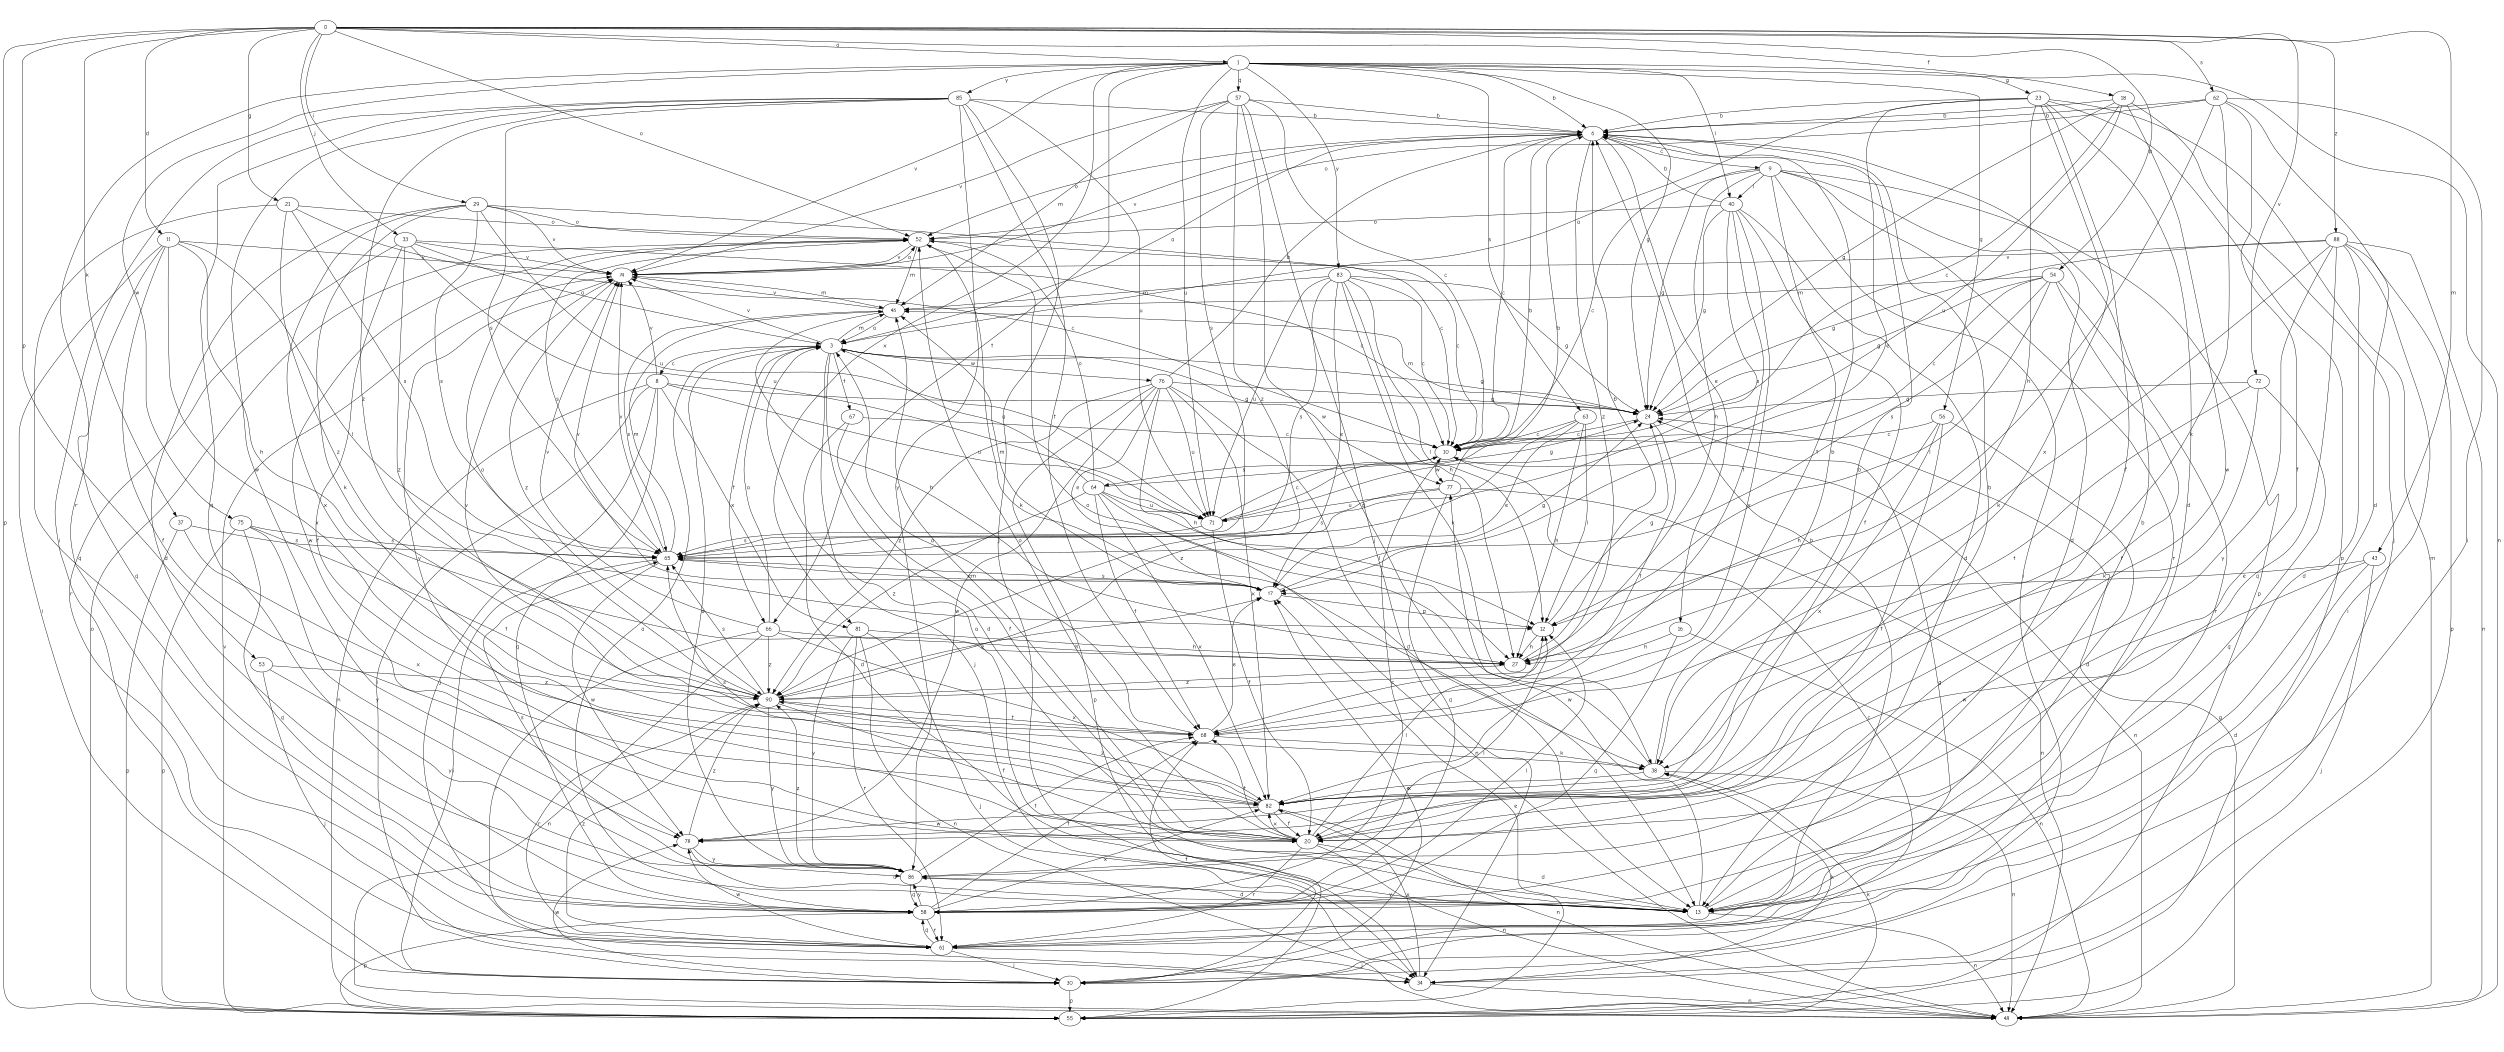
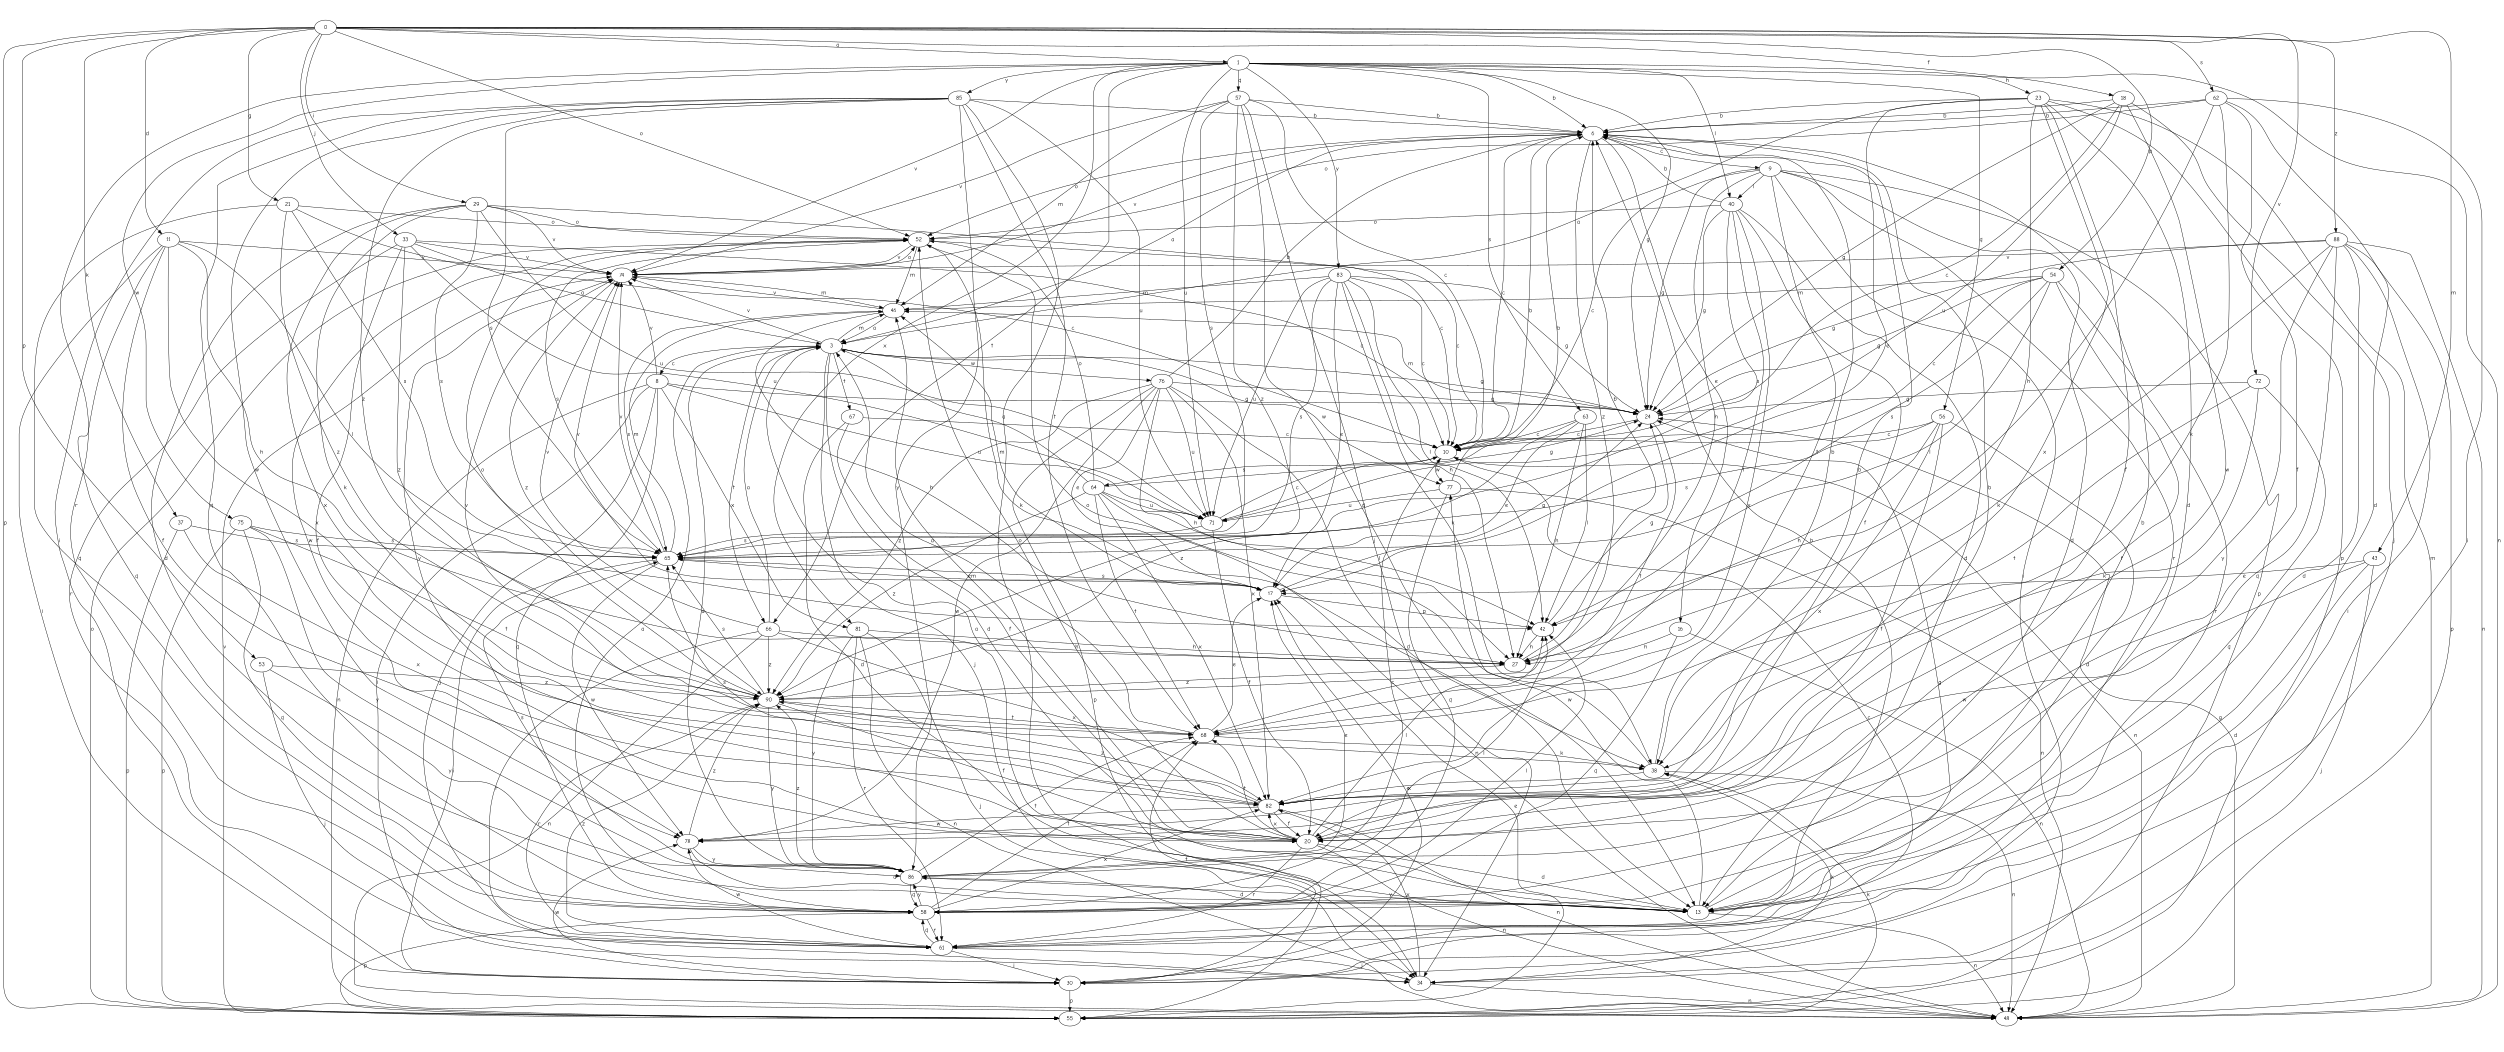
edge "1" -> "23": label "g" -> "h"
edge "77" -> "65": now "56" -> "65"
node "12": label "12" -> "42"
edge "90" -> "17": now "86" -> "17"
